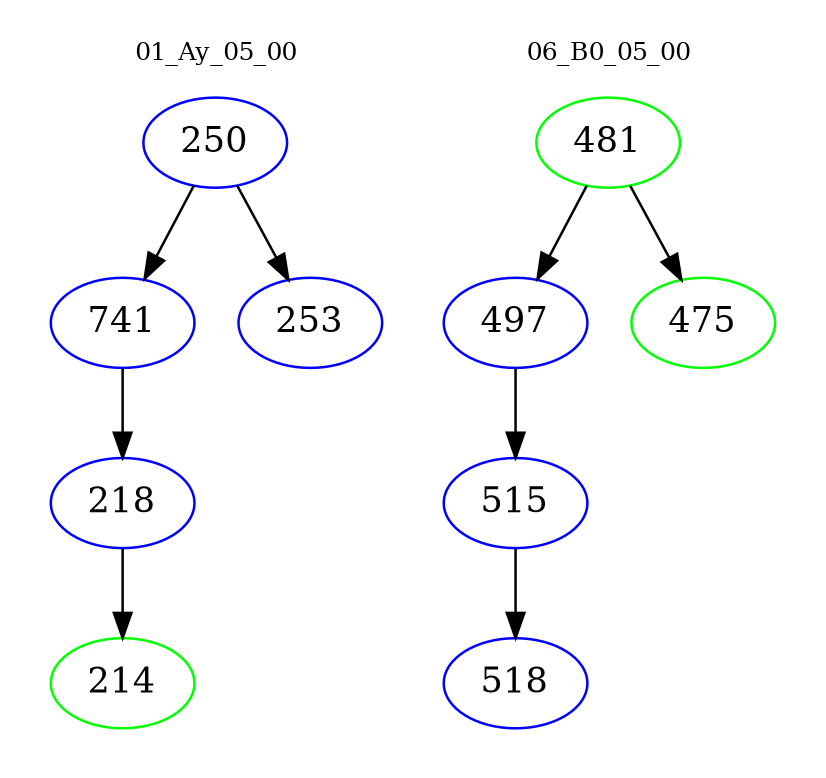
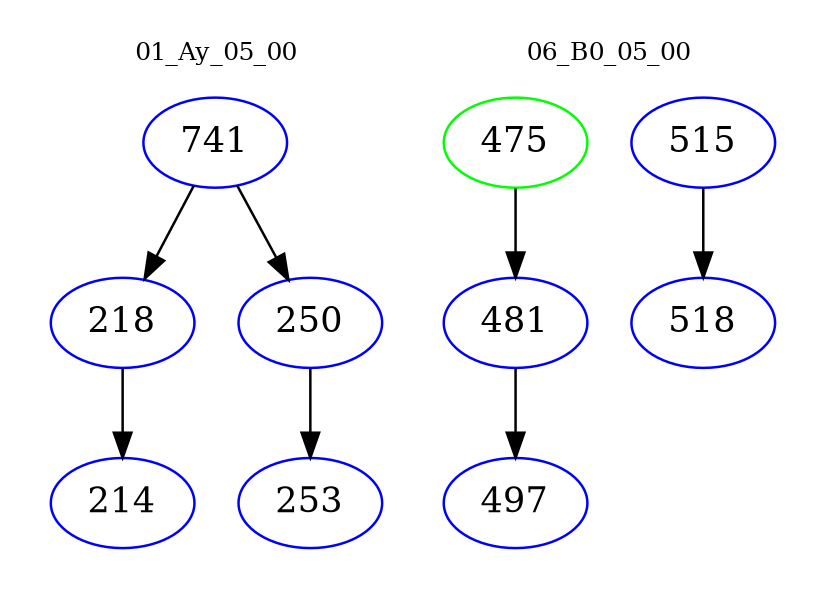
node "481": color green -> blue
edge "250" -> "741": reversed
edge "481" -> "475": reversed
edge "497" -> "515": removed
node "214": color green -> blue
